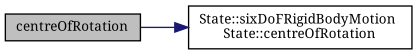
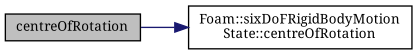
node "State::sixDoFRigidBodyMotion State::centreOfRotation": label "State::sixDoFRigidBodyMotion State::centreOfRotation" -> "Foam::sixDoFRigidBodyMotion State::centreOfRotation"
